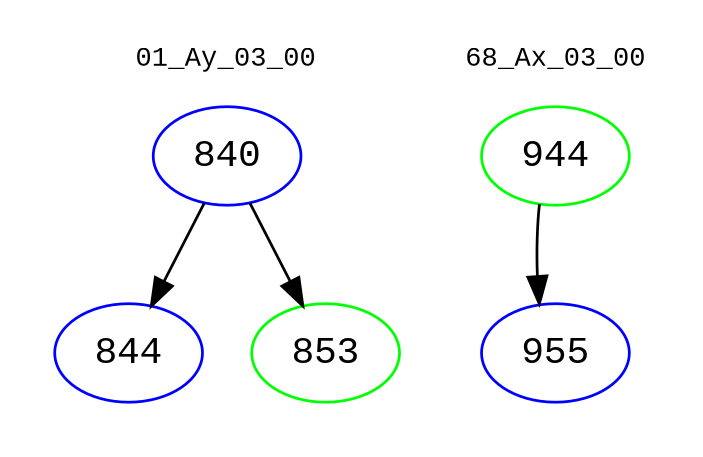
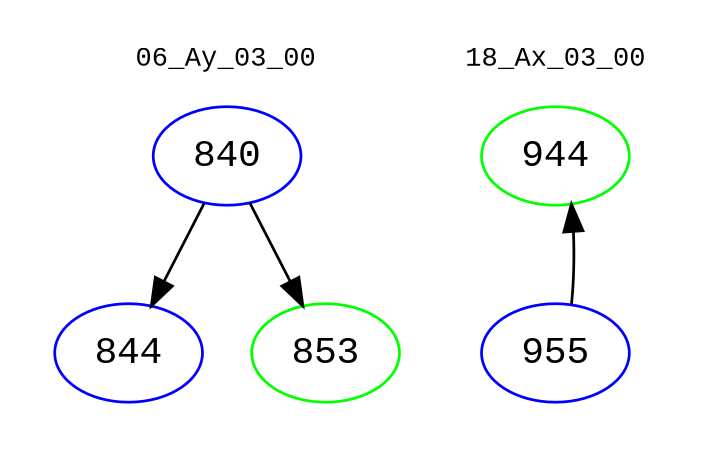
cluster "01_Ay_03_00": label "01_Ay_03_00" -> "06_Ay_03_00"
cluster "68_Ax_03_00": label "68_Ax_03_00" -> "18_Ax_03_00"
edge "944" -> "955": reversed
